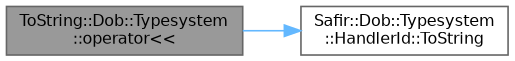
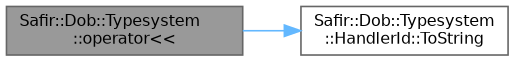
node "ToString::Dob::Typesystem ::operator<<": label "ToString::Dob::Typesystem ::operator<<" -> "Safir::Dob::Typesystem ::operator<<"
